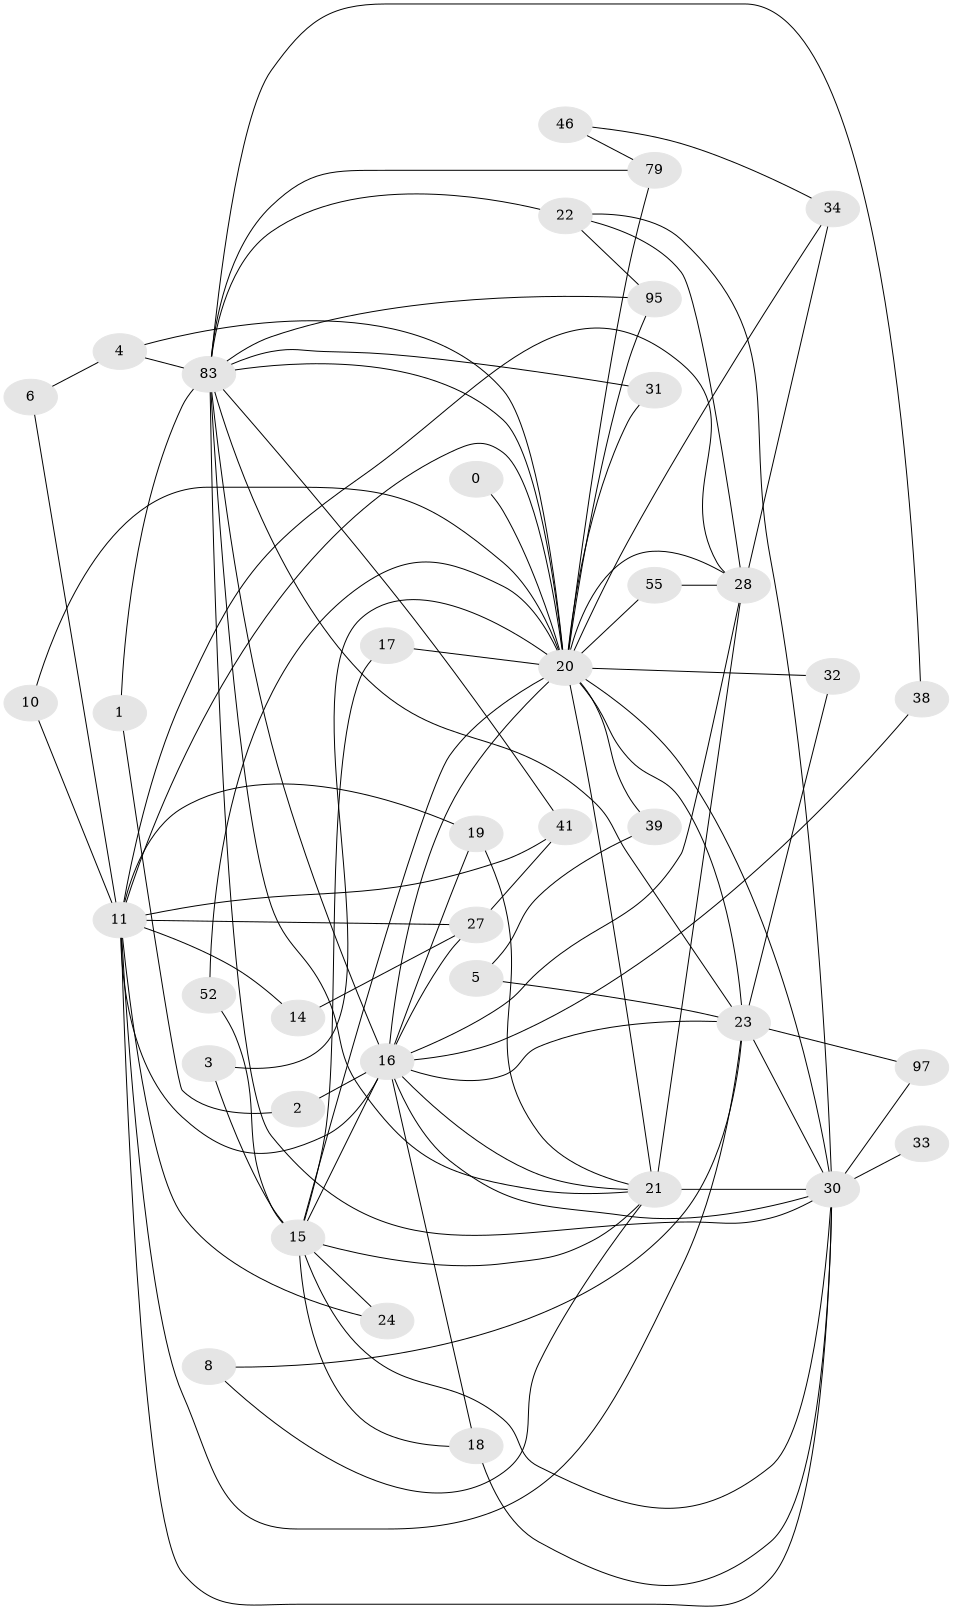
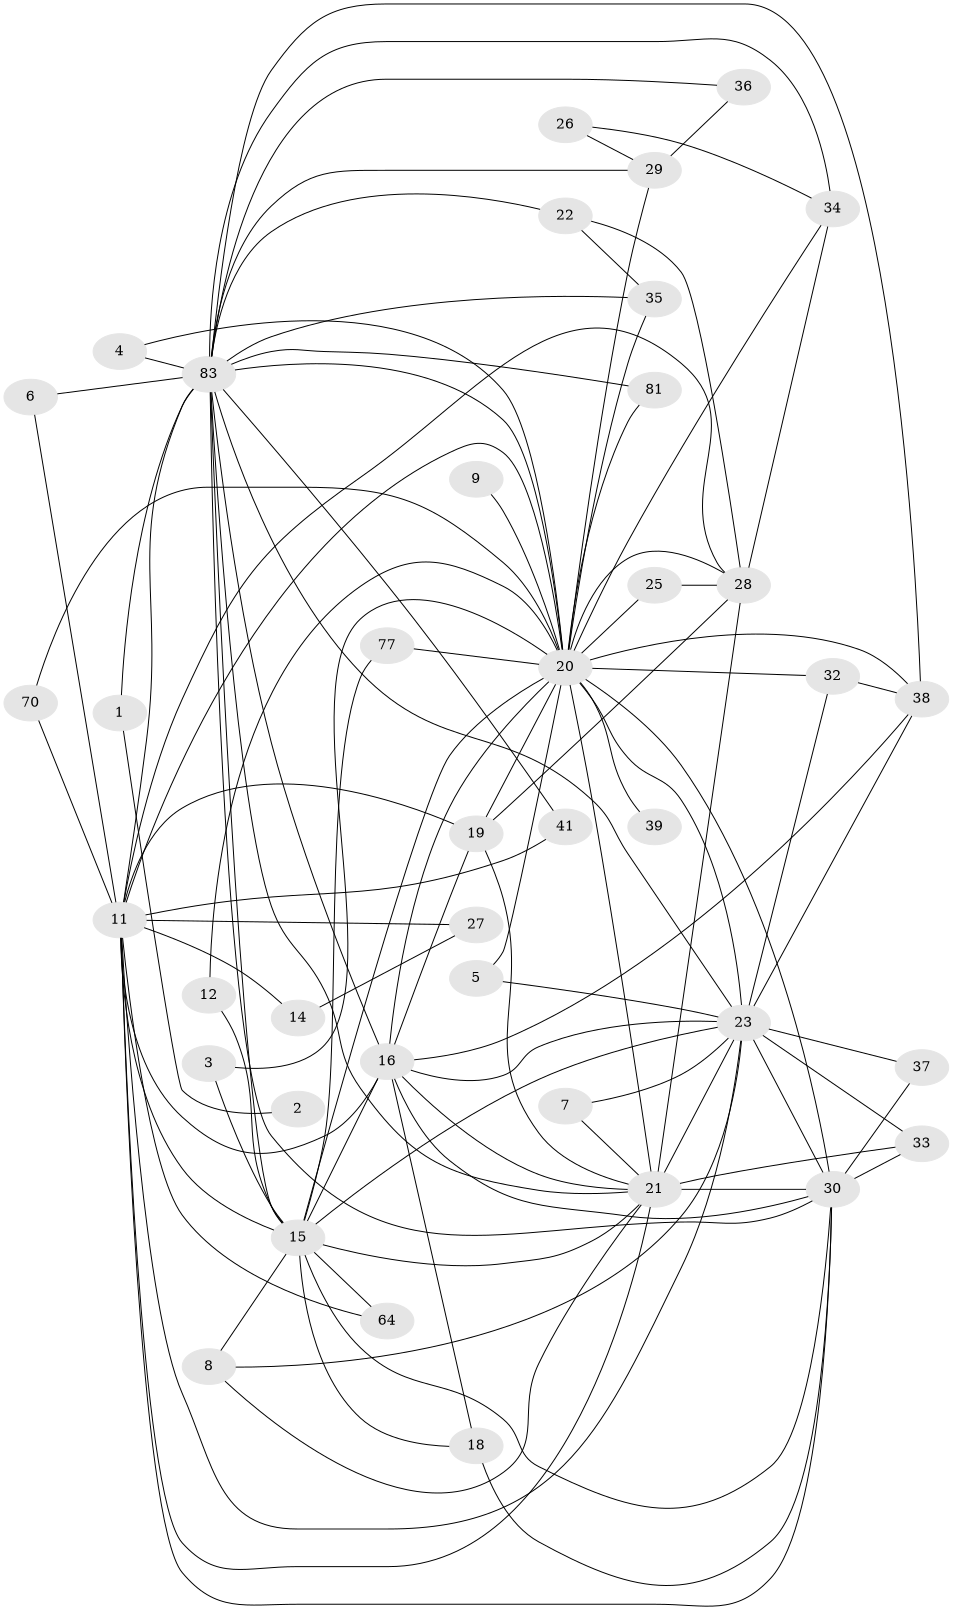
edge "34" -- "83": added
node "36": added
node "46": label "46" -> "26"
node "79": label "79" -> "29"
node "95": label "95" -> "35"
edge "4" -- "6": now "83" -- "6"
node "31": label "31" -> "81"
node "0": label "0" -> "9"
node "55": label "55" -> "25"
edge "20" -- "38": added
edge "83" -- "11": added
node "17": label "17" -> "77"
edge "22" -- "30": removed
edge "32" -- "38": added
node "10": label "10" -> "70"
edge "20" -- "19": added
edge "83" -- "15": added
edge "38" -- "23": added
edge "41" -- "27": removed
edge "39" -- "5": now "20" -- "5"
edge "28" -- "16": now "28" -- "19"
edge "27" -- "16": removed
node "52": label "52" -> "12"
node "97": label "97" -> "37"
edge "23" -- "33": added
edge "16" -- "2": removed
edge "23" -- "15": added
node "7": added
edge "23" -- "21": added
edge "11" -- "15": added
edge "33" -- "21": added
edge "15" -- "8": added
node "24": label "24" -> "64"
edge "11" -- "21": added
